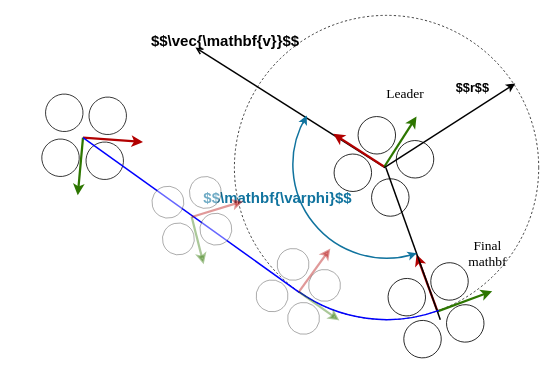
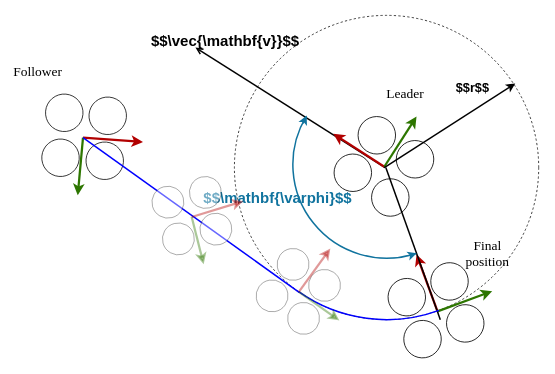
node "Follower": added
node "Final mathbf": label "Final mathbf" -> "Final position"
